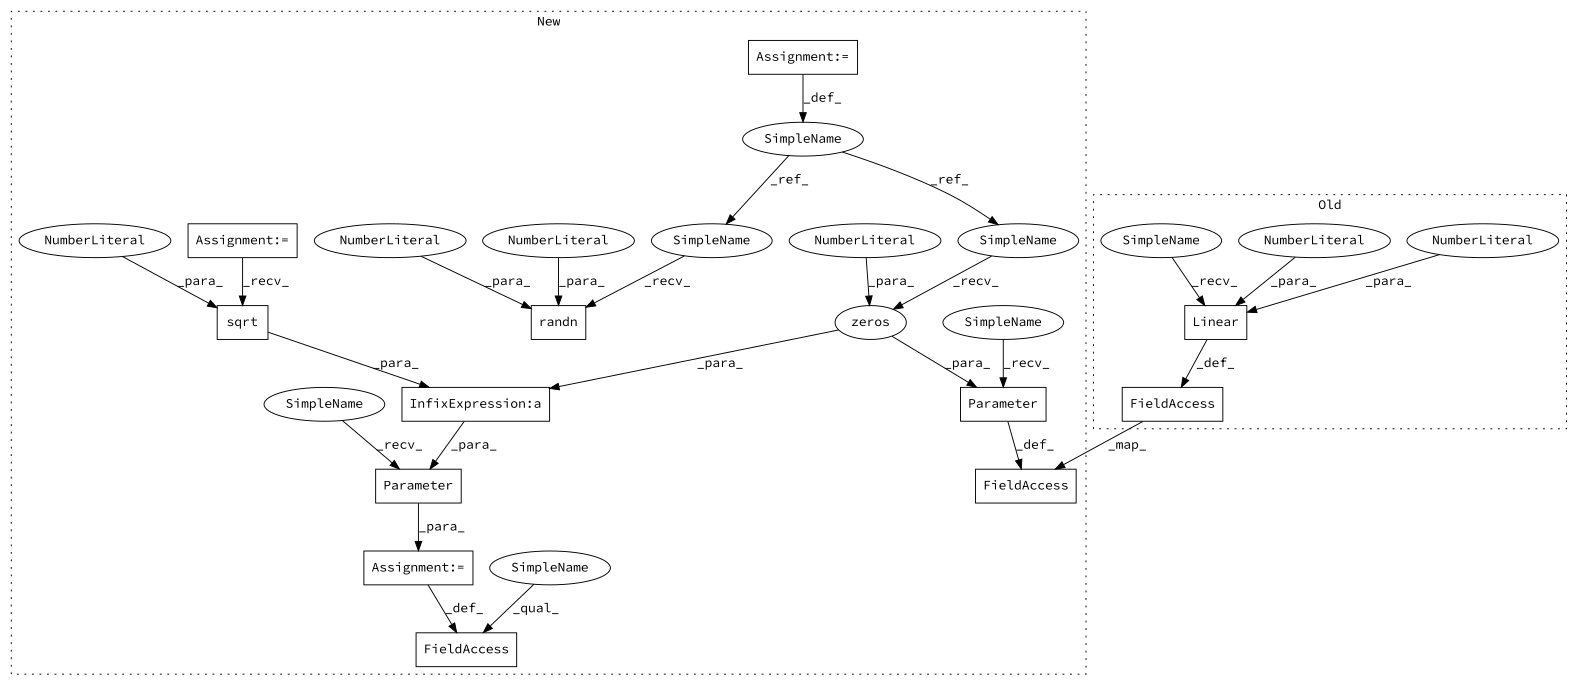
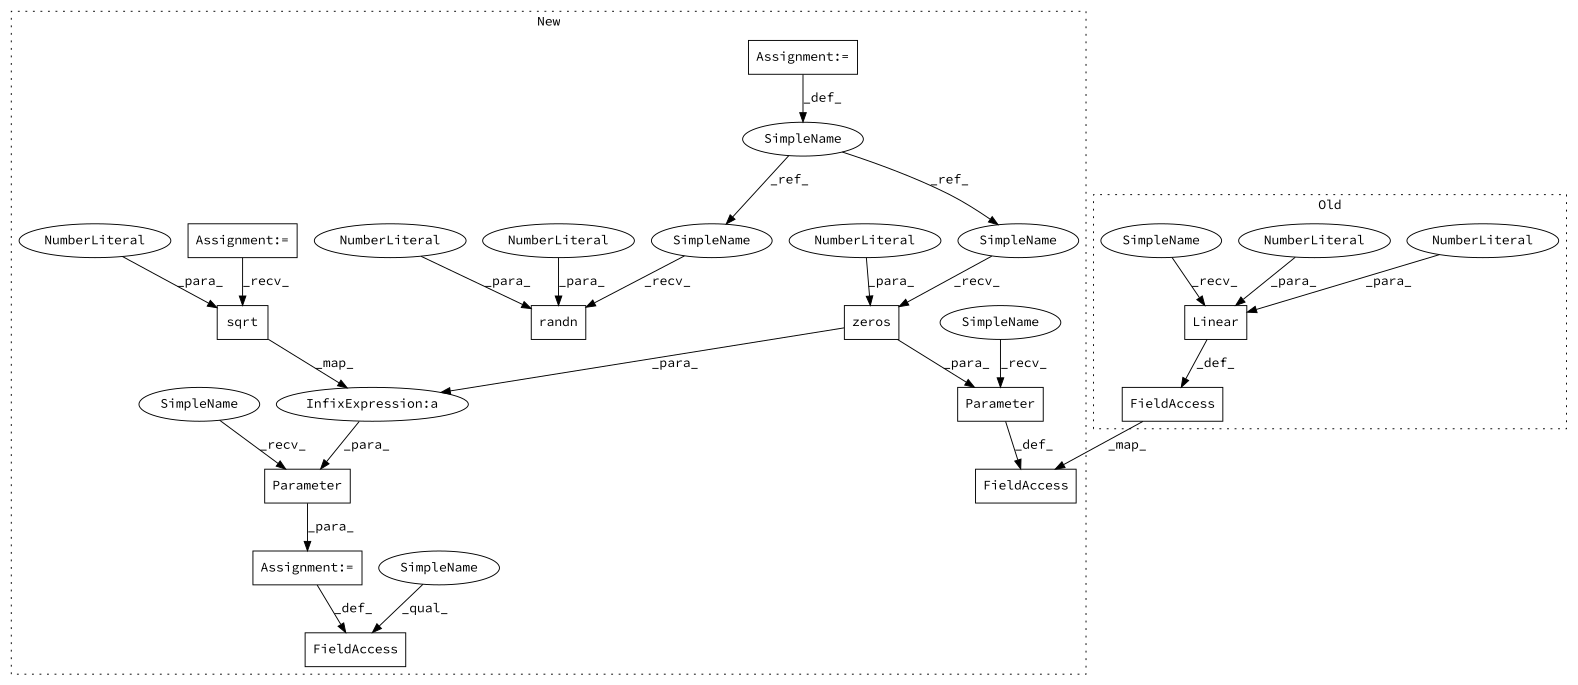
node "zeros": shape ellipse -> box
edge "sqrt" -> "InfixExpression:a": label "_para_" -> "_map_"
node "InfixExpression:a": shape box -> ellipse
